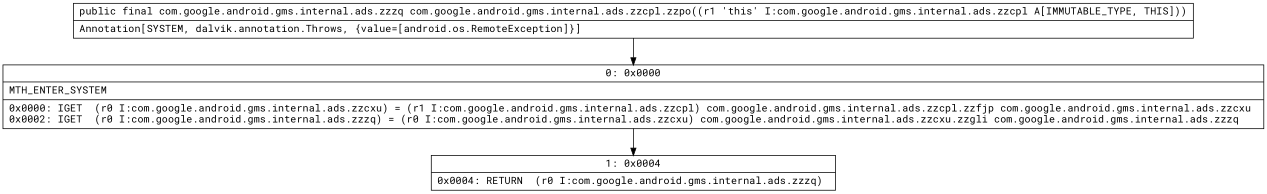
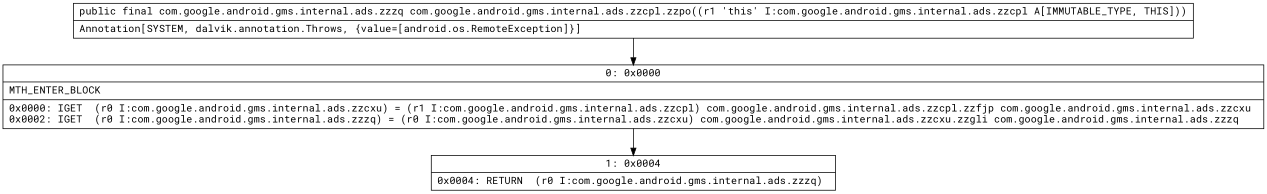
node "0: 0x0000": text "MTH_ENTER_SYSTEM" -> "MTH_ENTER_BLOCK"
